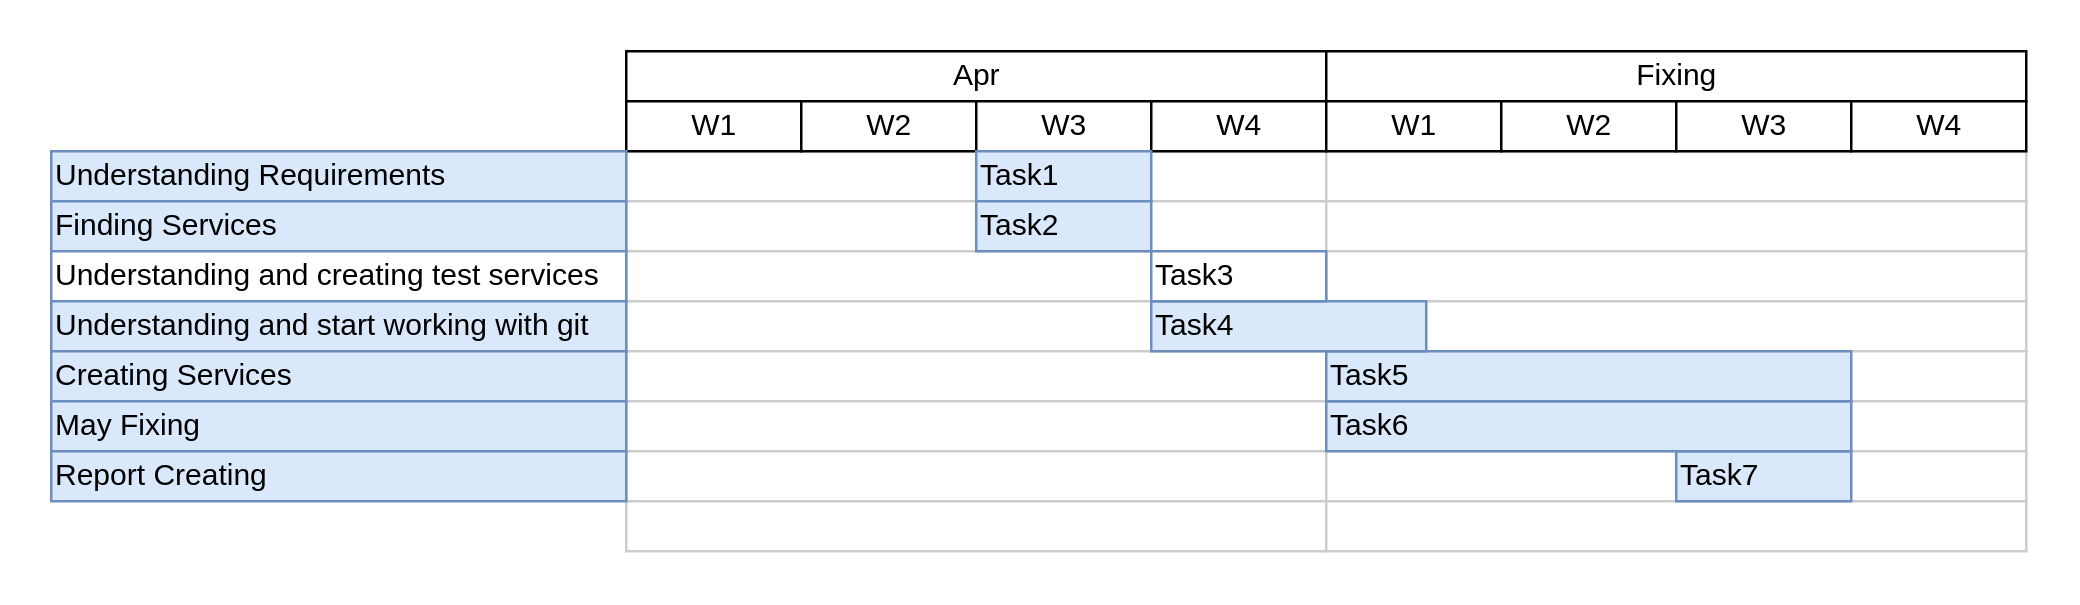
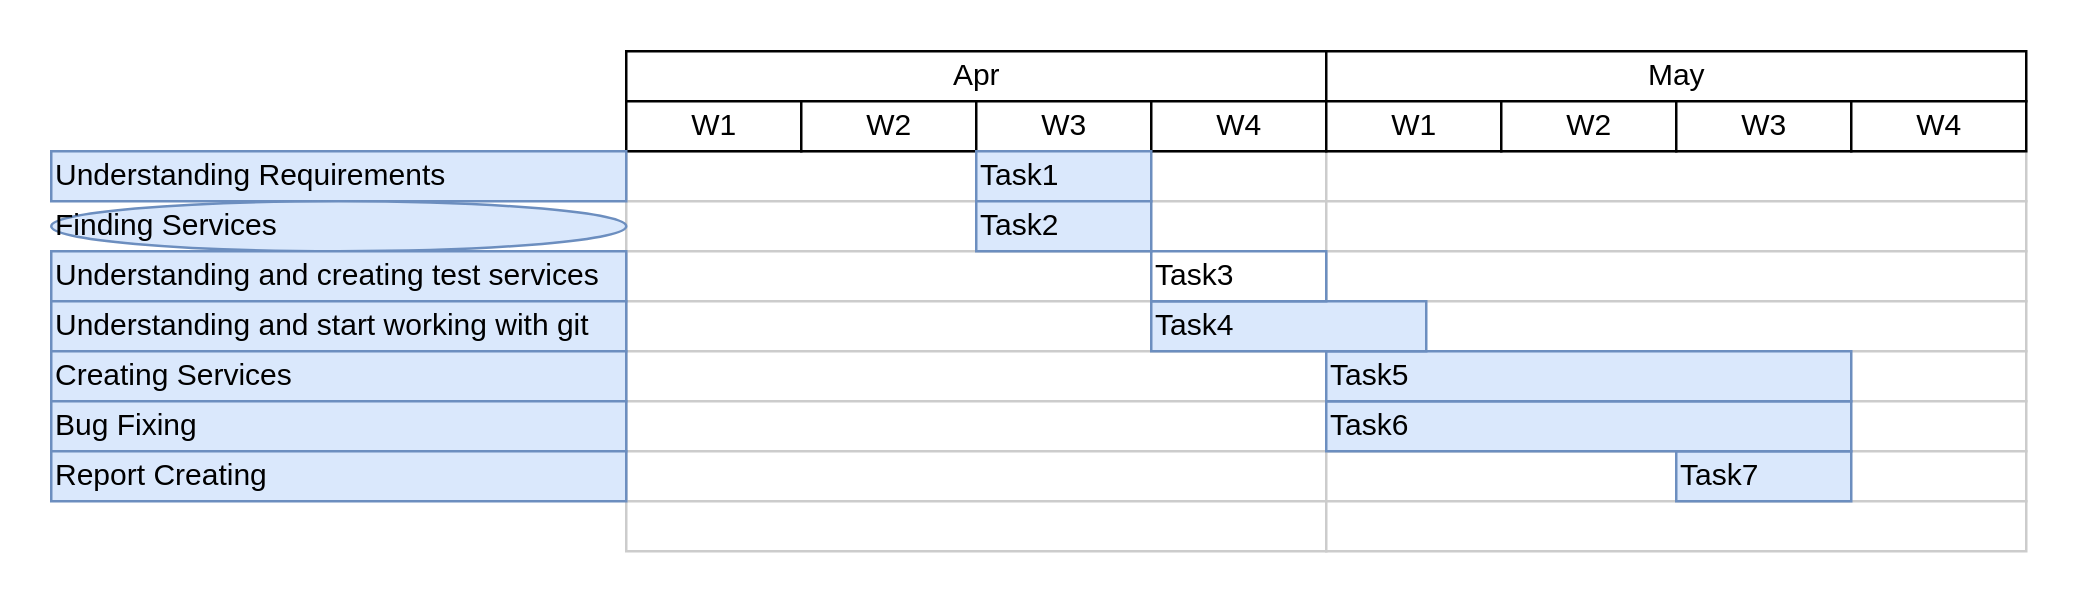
node "Fixing": label "Fixing" -> "May"
node "Finding Services": shape rectangle -> ellipse
node "Understanding and creating test services": fillcolor #ffffff -> #dae8fc
node "May Fixing": label "May Fixing" -> "Bug Fixing"
